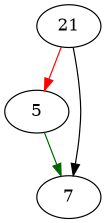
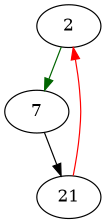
edge "21" -> "7": reversed
node "5": label "5" -> "2"
